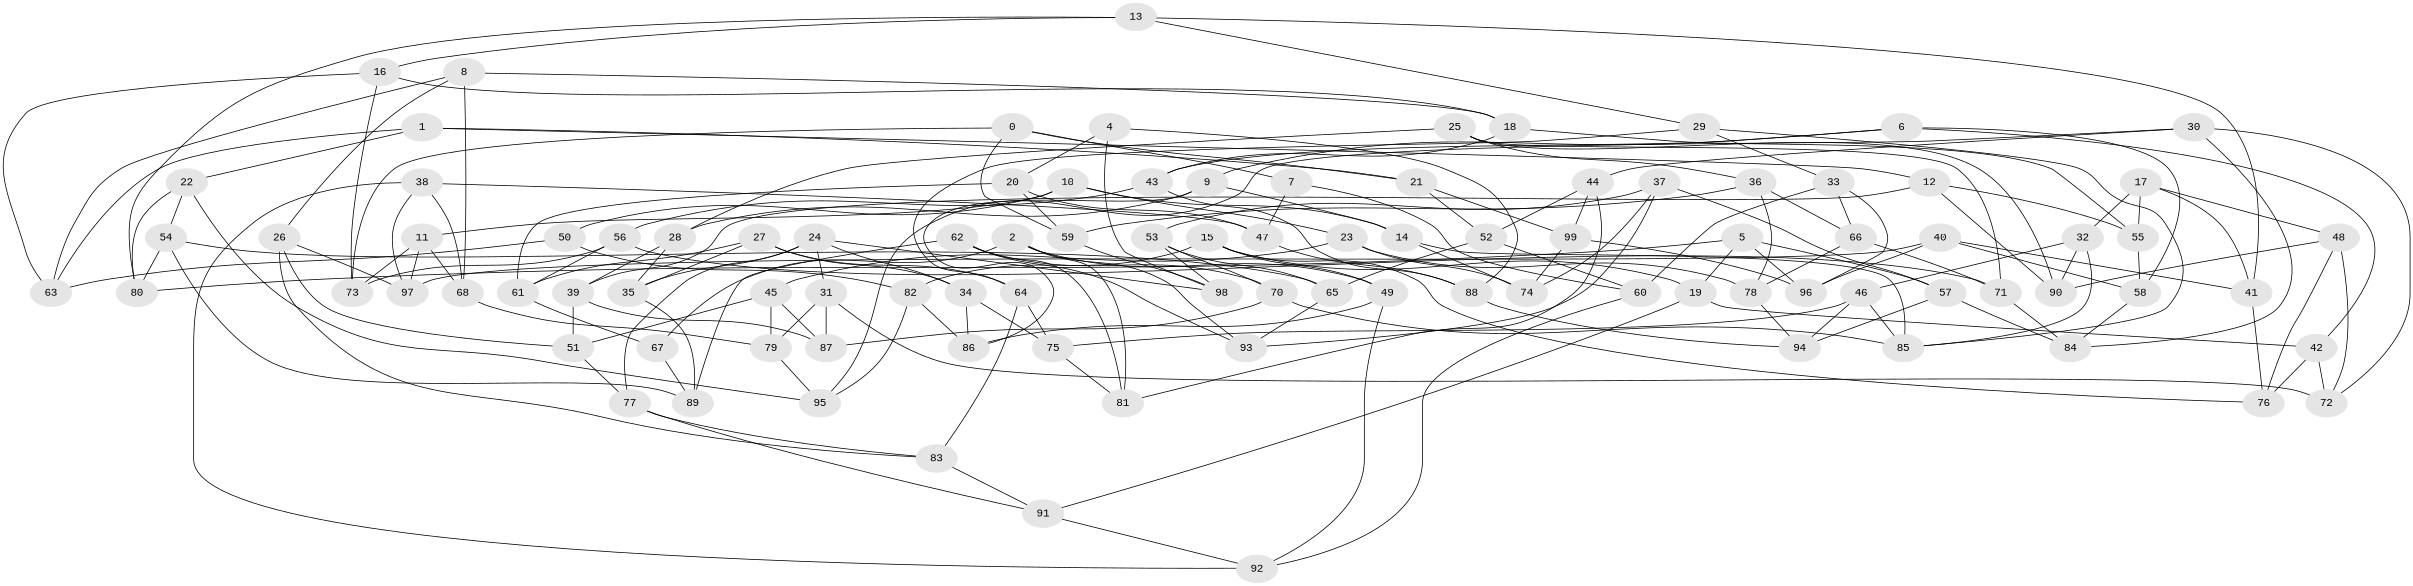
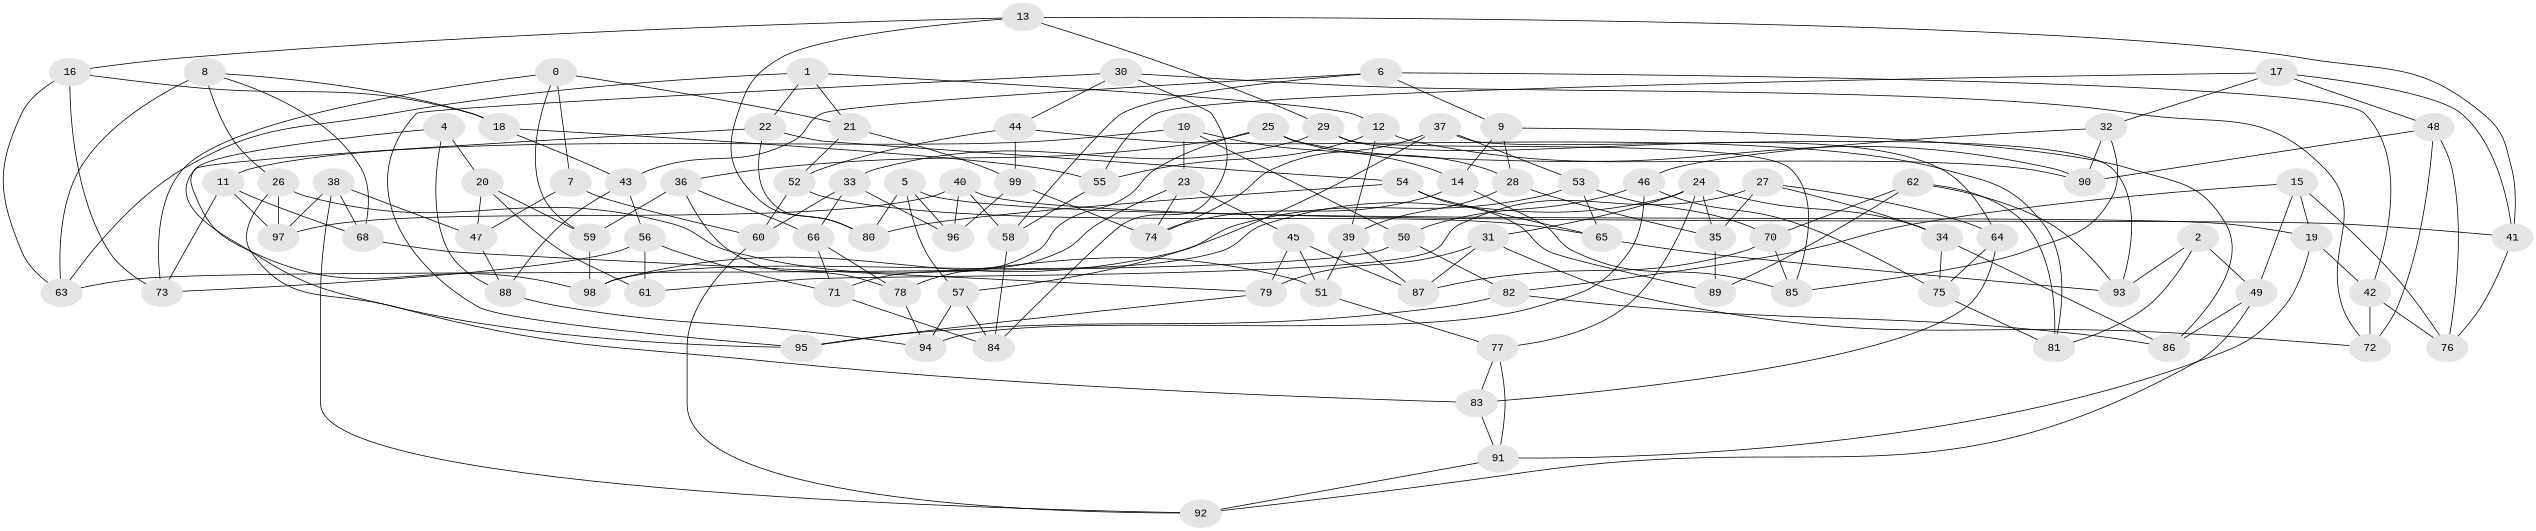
edge "46" -- "85": now "46" -- "50"
node "67": removed
